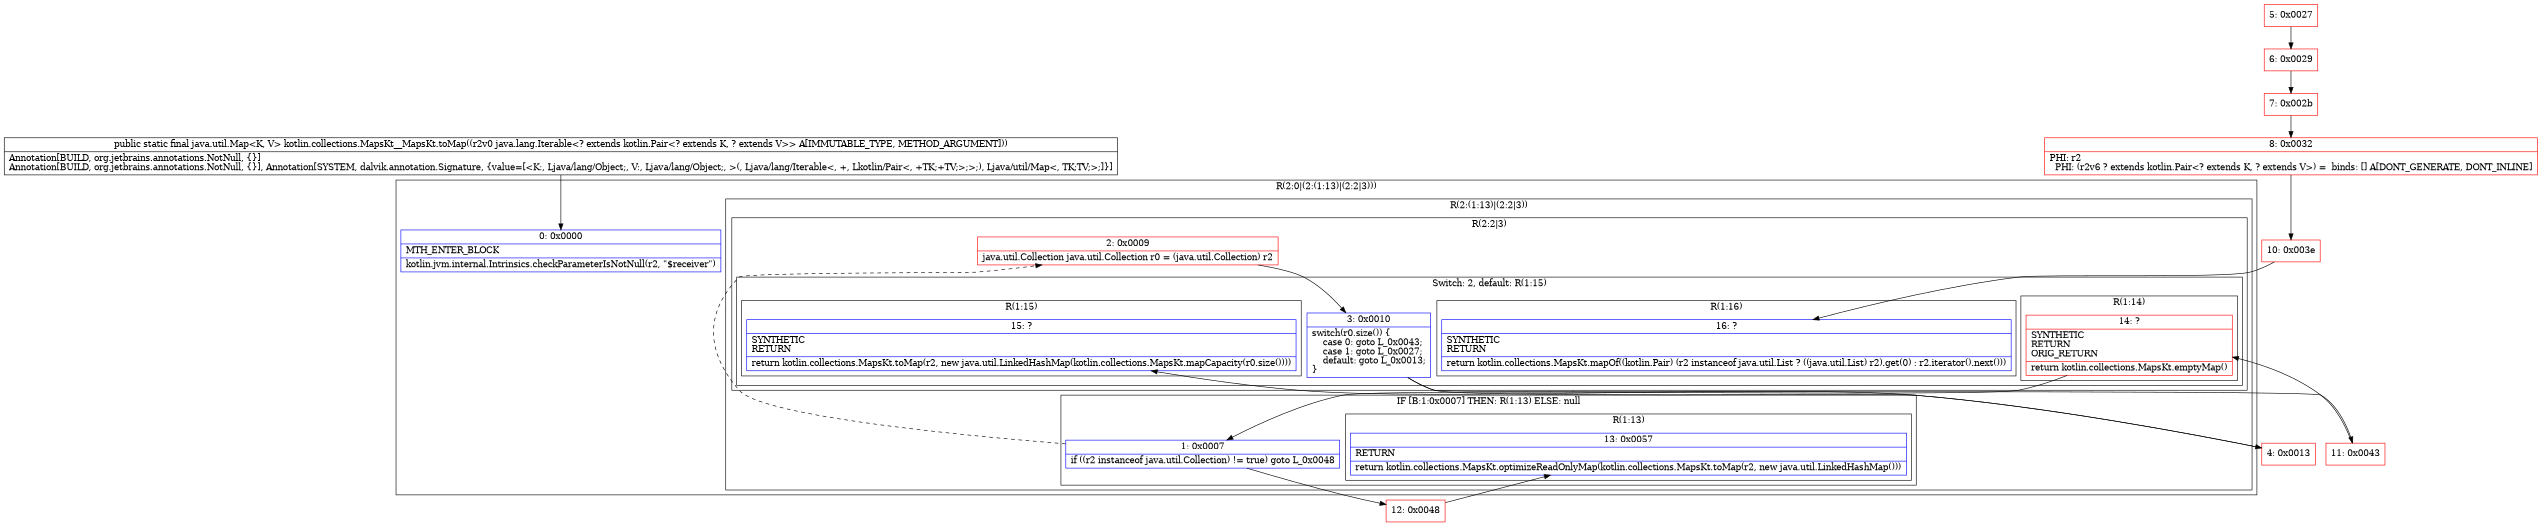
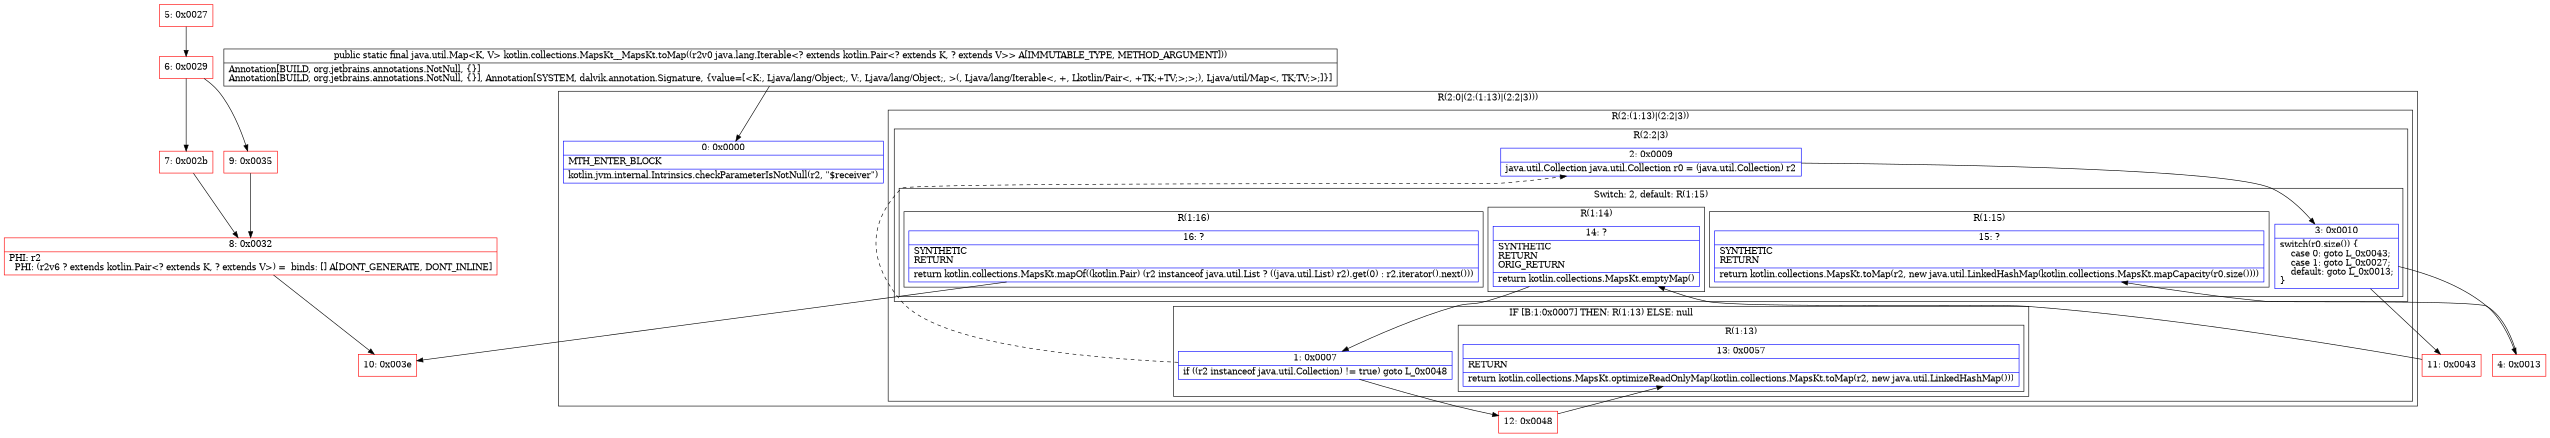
node "9: 0x0035": added
node "2: 0x0009": color red -> blue
edge "10: 0x003e" -> "16: ?": reversed
node "14: ?": color red -> blue
